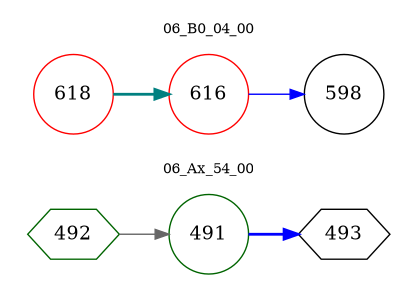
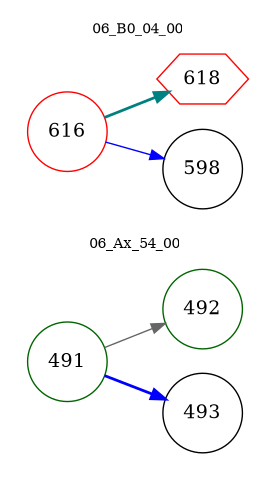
node "618": shape circle -> hexagon
edge "618" -> "616": reversed
node "492": shape hexagon -> circle
edge "492" -> "491": reversed
node "493": shape hexagon -> circle
